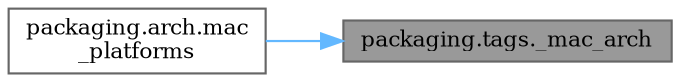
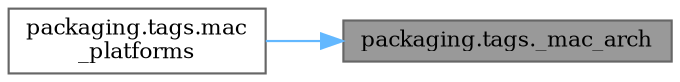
node "packaging.arch.mac _platforms": label "packaging.arch.mac _platforms" -> "packaging.tags.mac _platforms"
